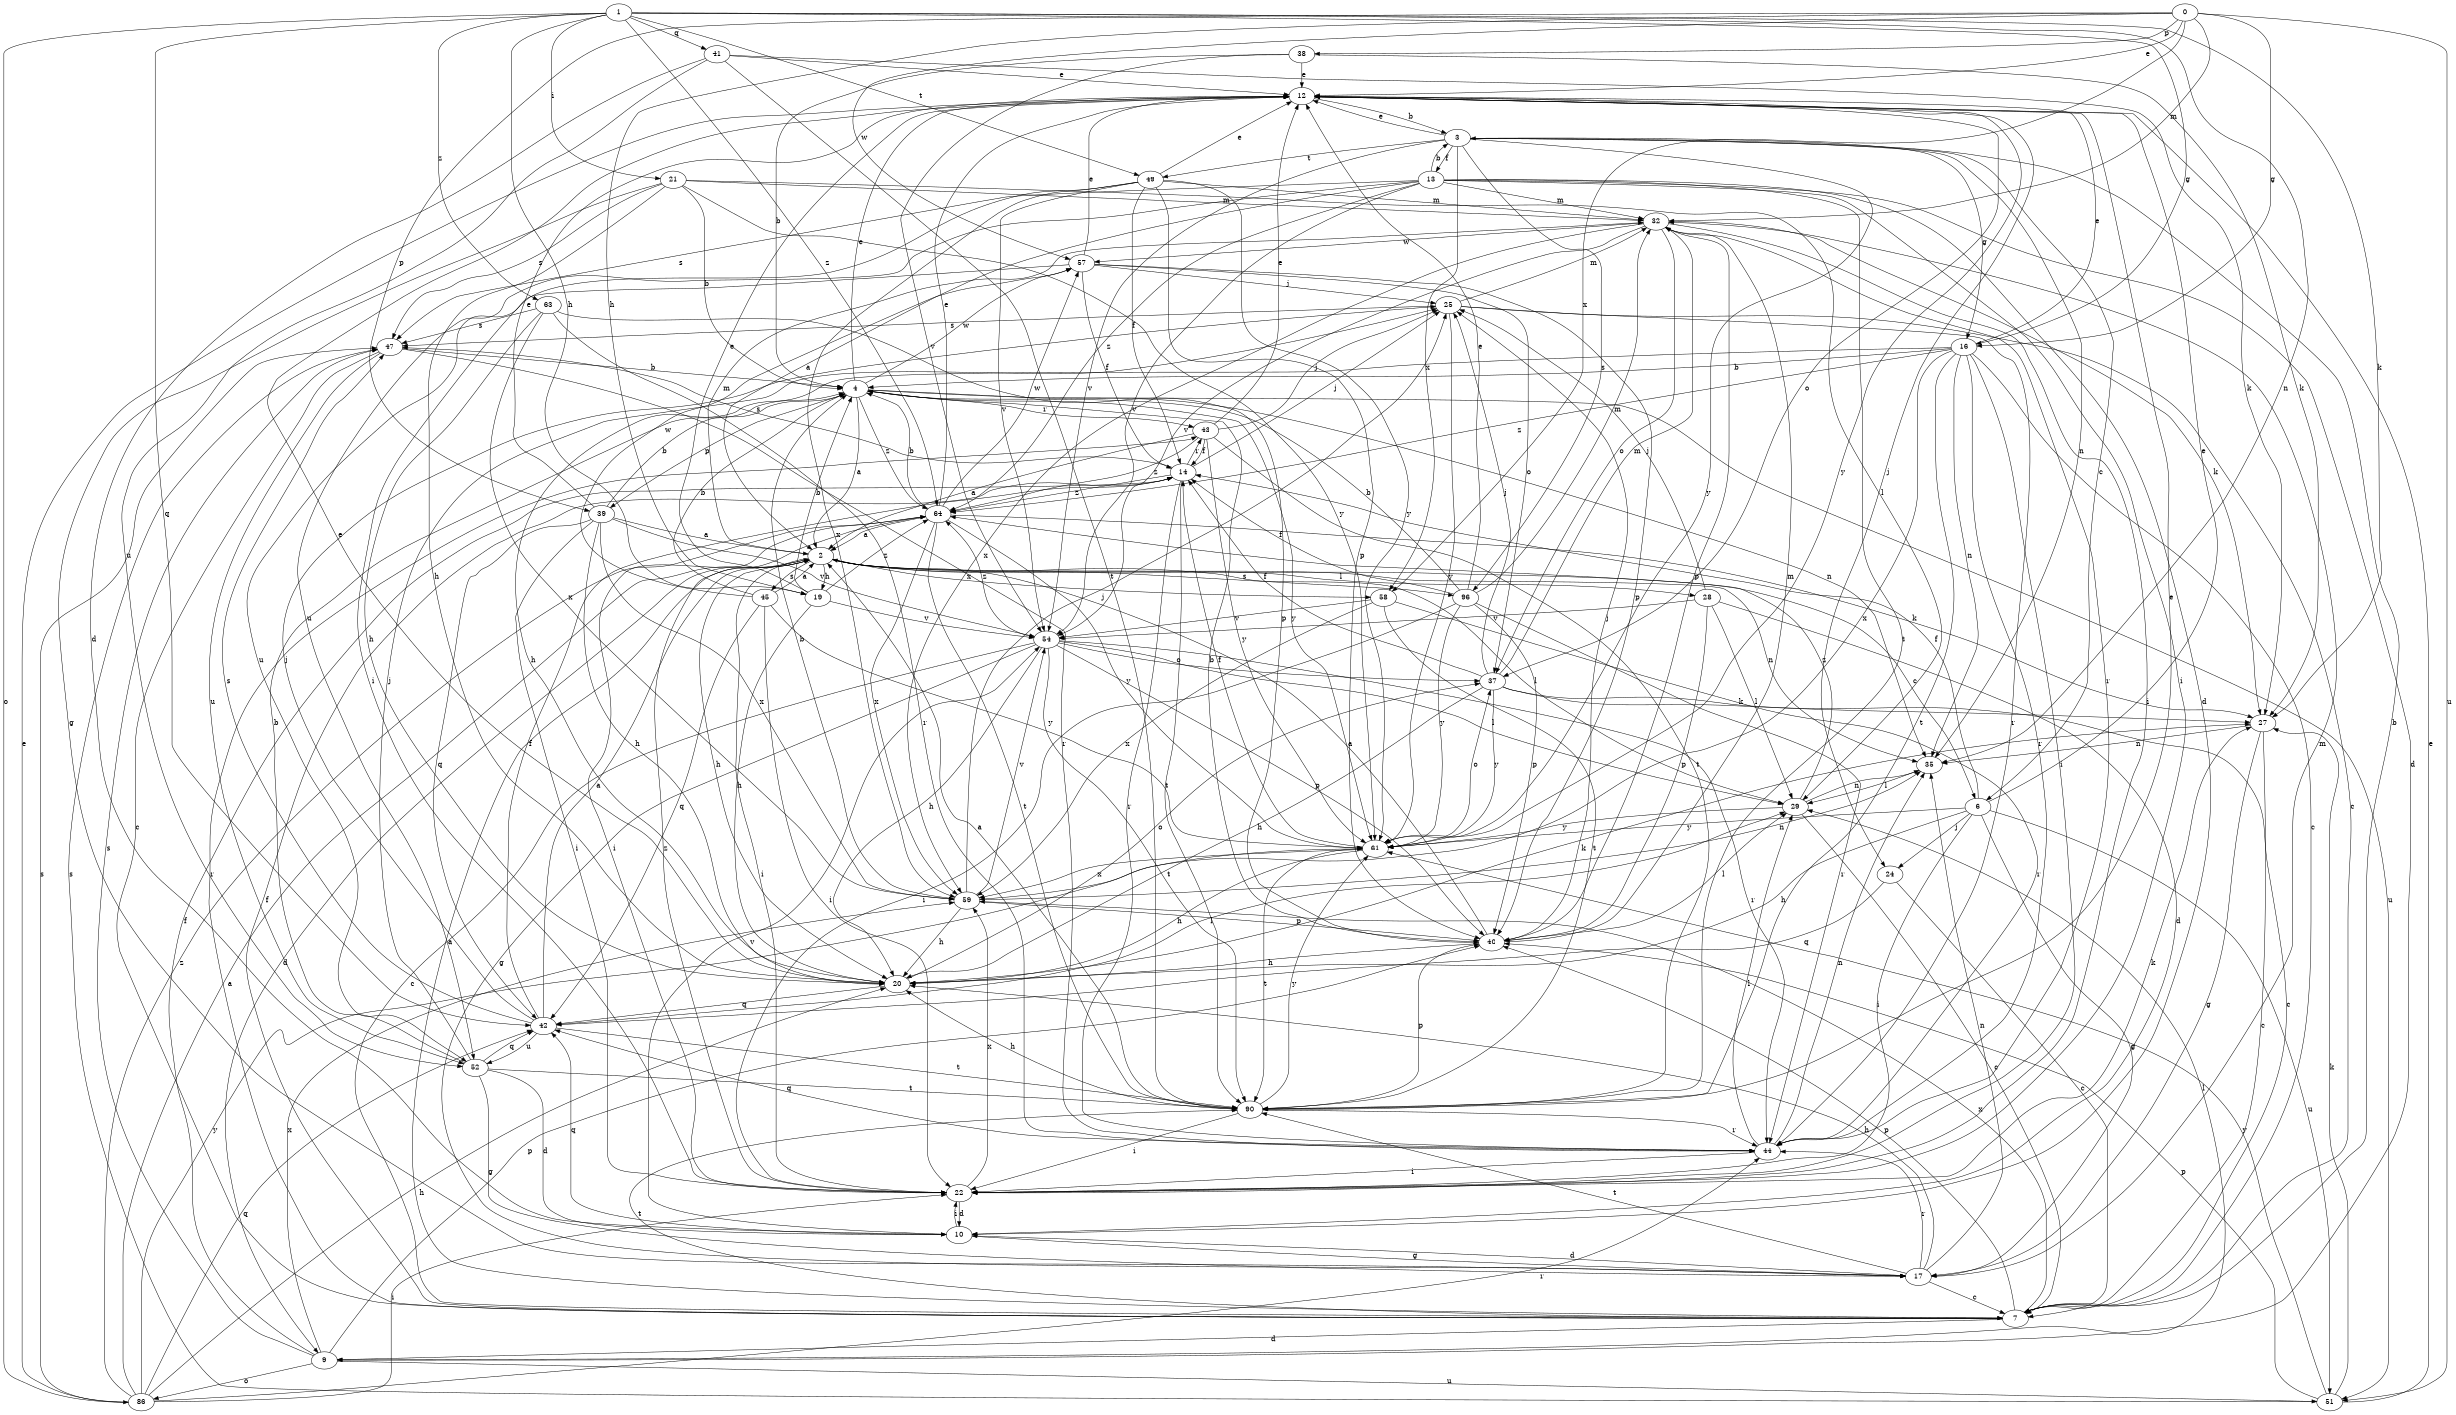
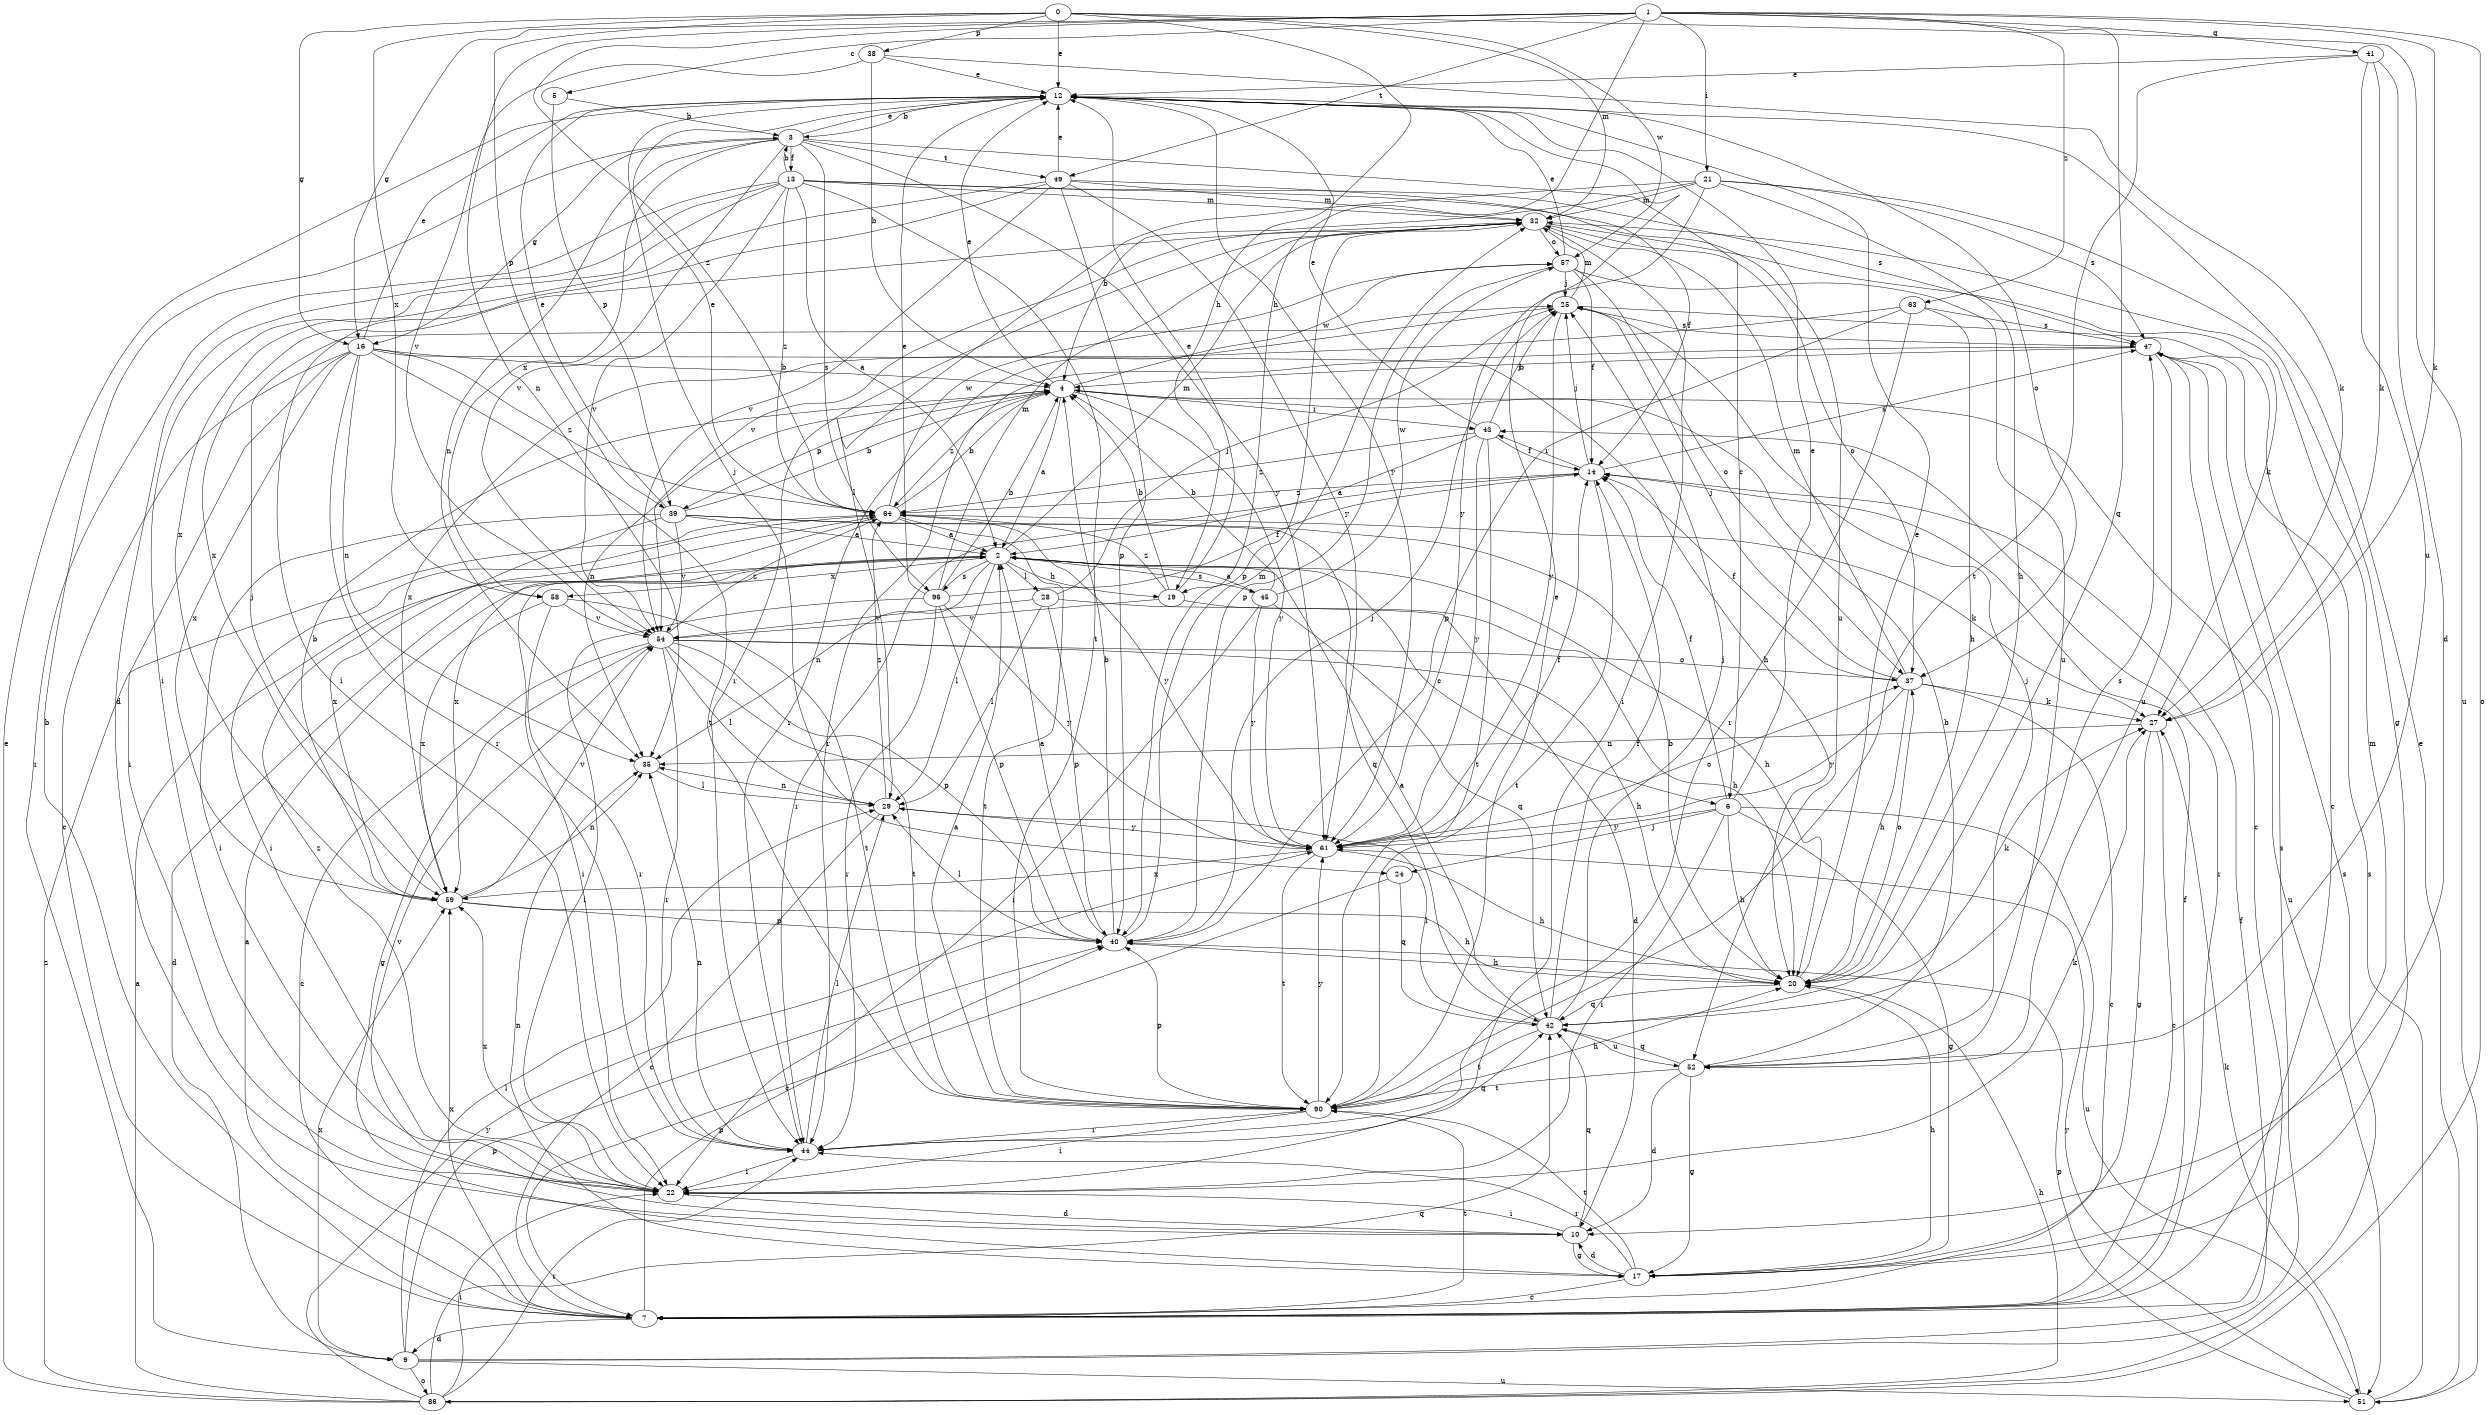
node "5": added
edge "32" -> "57": label "w" -> "o"
edge "39" -> "20": label "h" -> "b"
edge "13" -> "9": label "d" -> "r"
